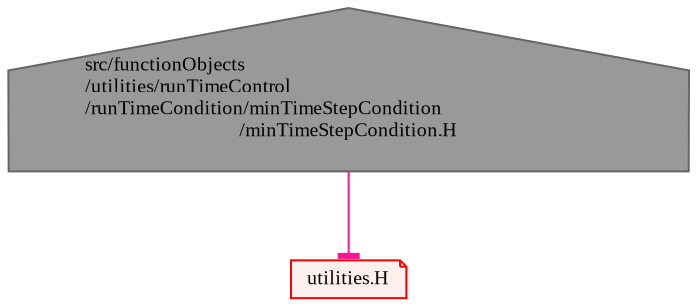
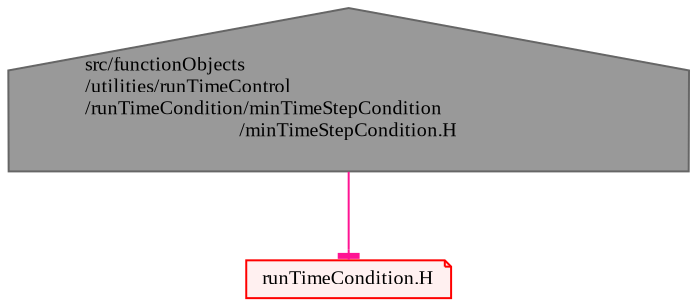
node "utilities.H": label "utilities.H" -> "runTimeCondition.H"
